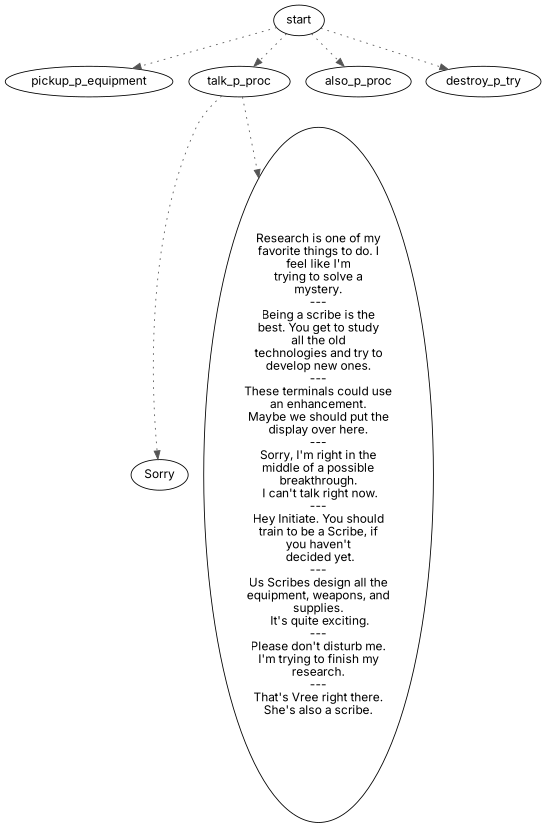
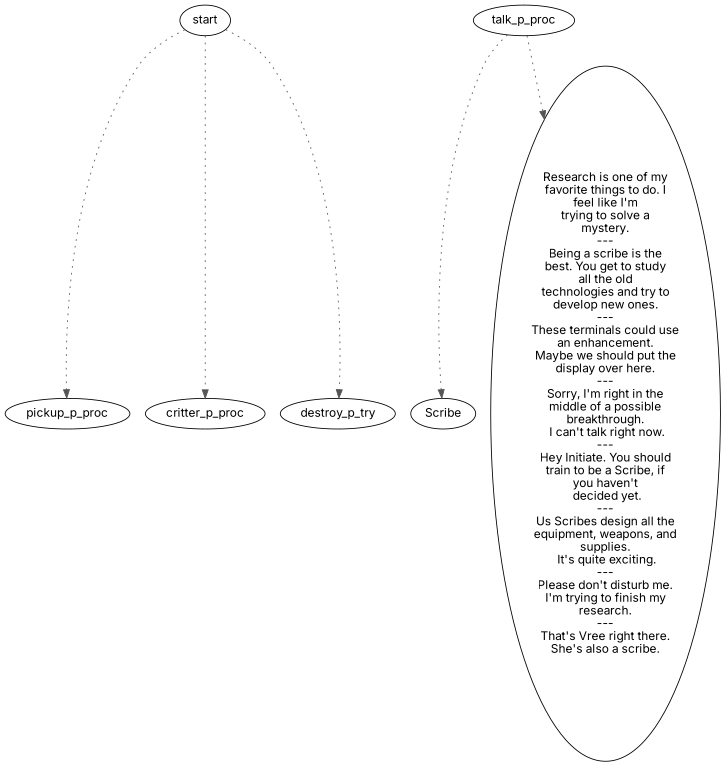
edge "start" -> "talk_p_proc": removed
node "pickup_p_equipment": label "pickup_p_equipment" -> "pickup_p_proc"
node "also_p_proc": label "also_p_proc" -> "critter_p_proc"
node "Sorry": label "Sorry" -> "Scribe"
